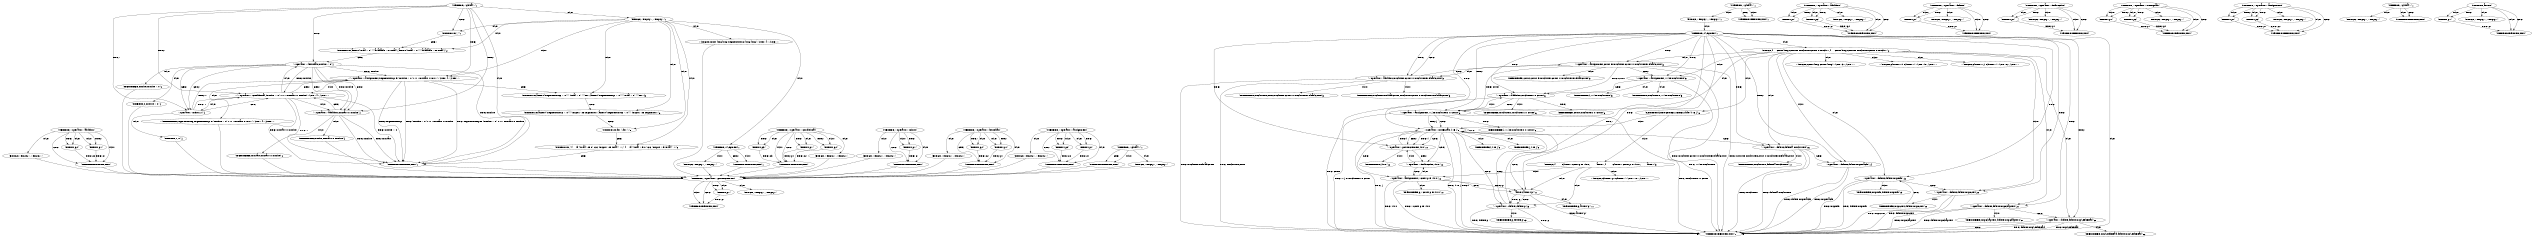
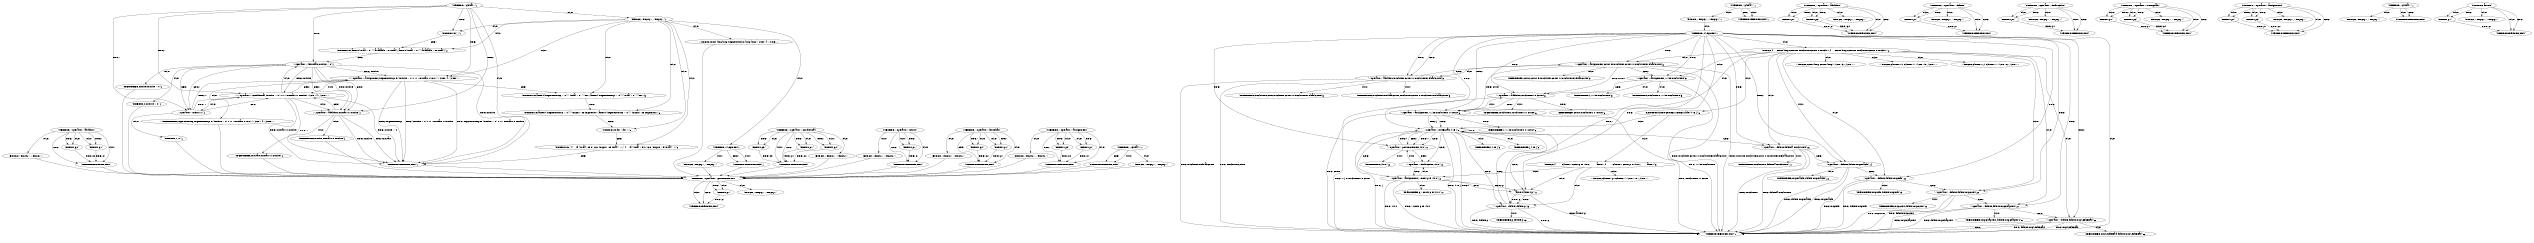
node "(IDENTIFIER,m_pTracks,delete m_pTracks)": added
edge "(IDENTIFIER,m_pCues,delete m_pCues)" -> "(<operator>.delete,delete m_pInfo)": now "(<operator>.delete,delete m_pTracks)" -> "(<operator>.delete,delete m_pInfo)"
edge "(<operator>.delete,delete m_pCues)" -> "(<operator>.delete,delete m_pChapters)": added, label "CFG:"
node "(IDENTIFIER,p,assert(p))": removed
